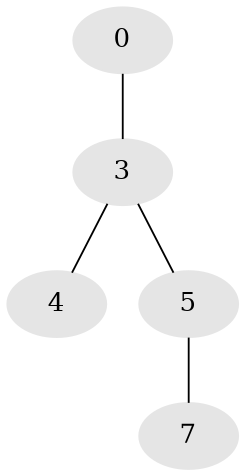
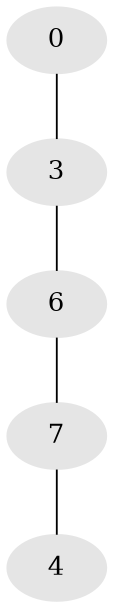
edge "3" -- "4": now "7" -- "4"
node "5": label "5" -> "6"
